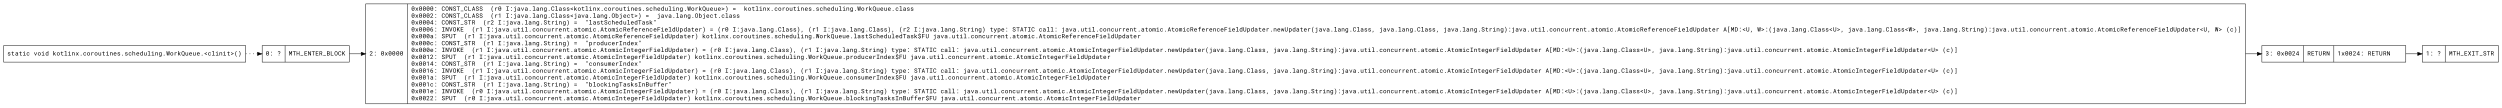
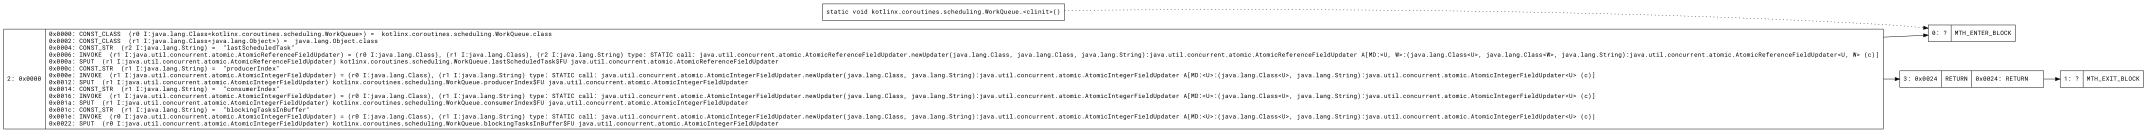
edge "0: ?" -> "2: 0x0000": reversed
node "3: 0x0024": text "1x0024: RETURN" -> "0x0024: RETURN"
node "1: ?": text "MTH_EXIT_STR" -> "MTH_EXIT_BLOCK"
